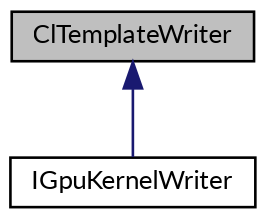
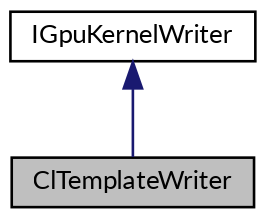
edge "IGpuKernelWriter" -> "ClTemplateWriter": reversed
